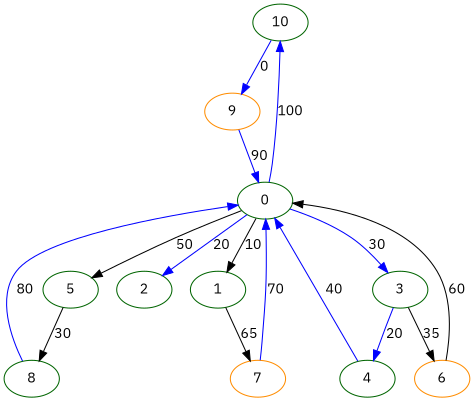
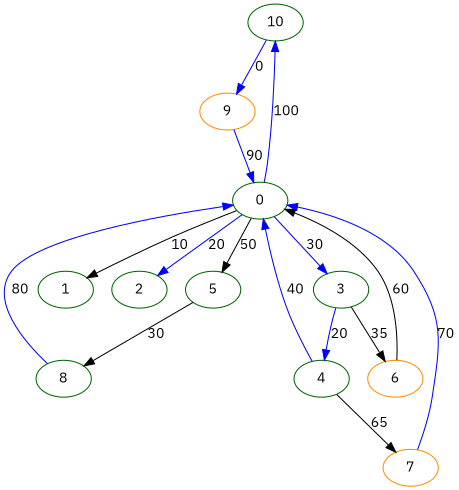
edge "1" -> "7": now "4" -> "7"
